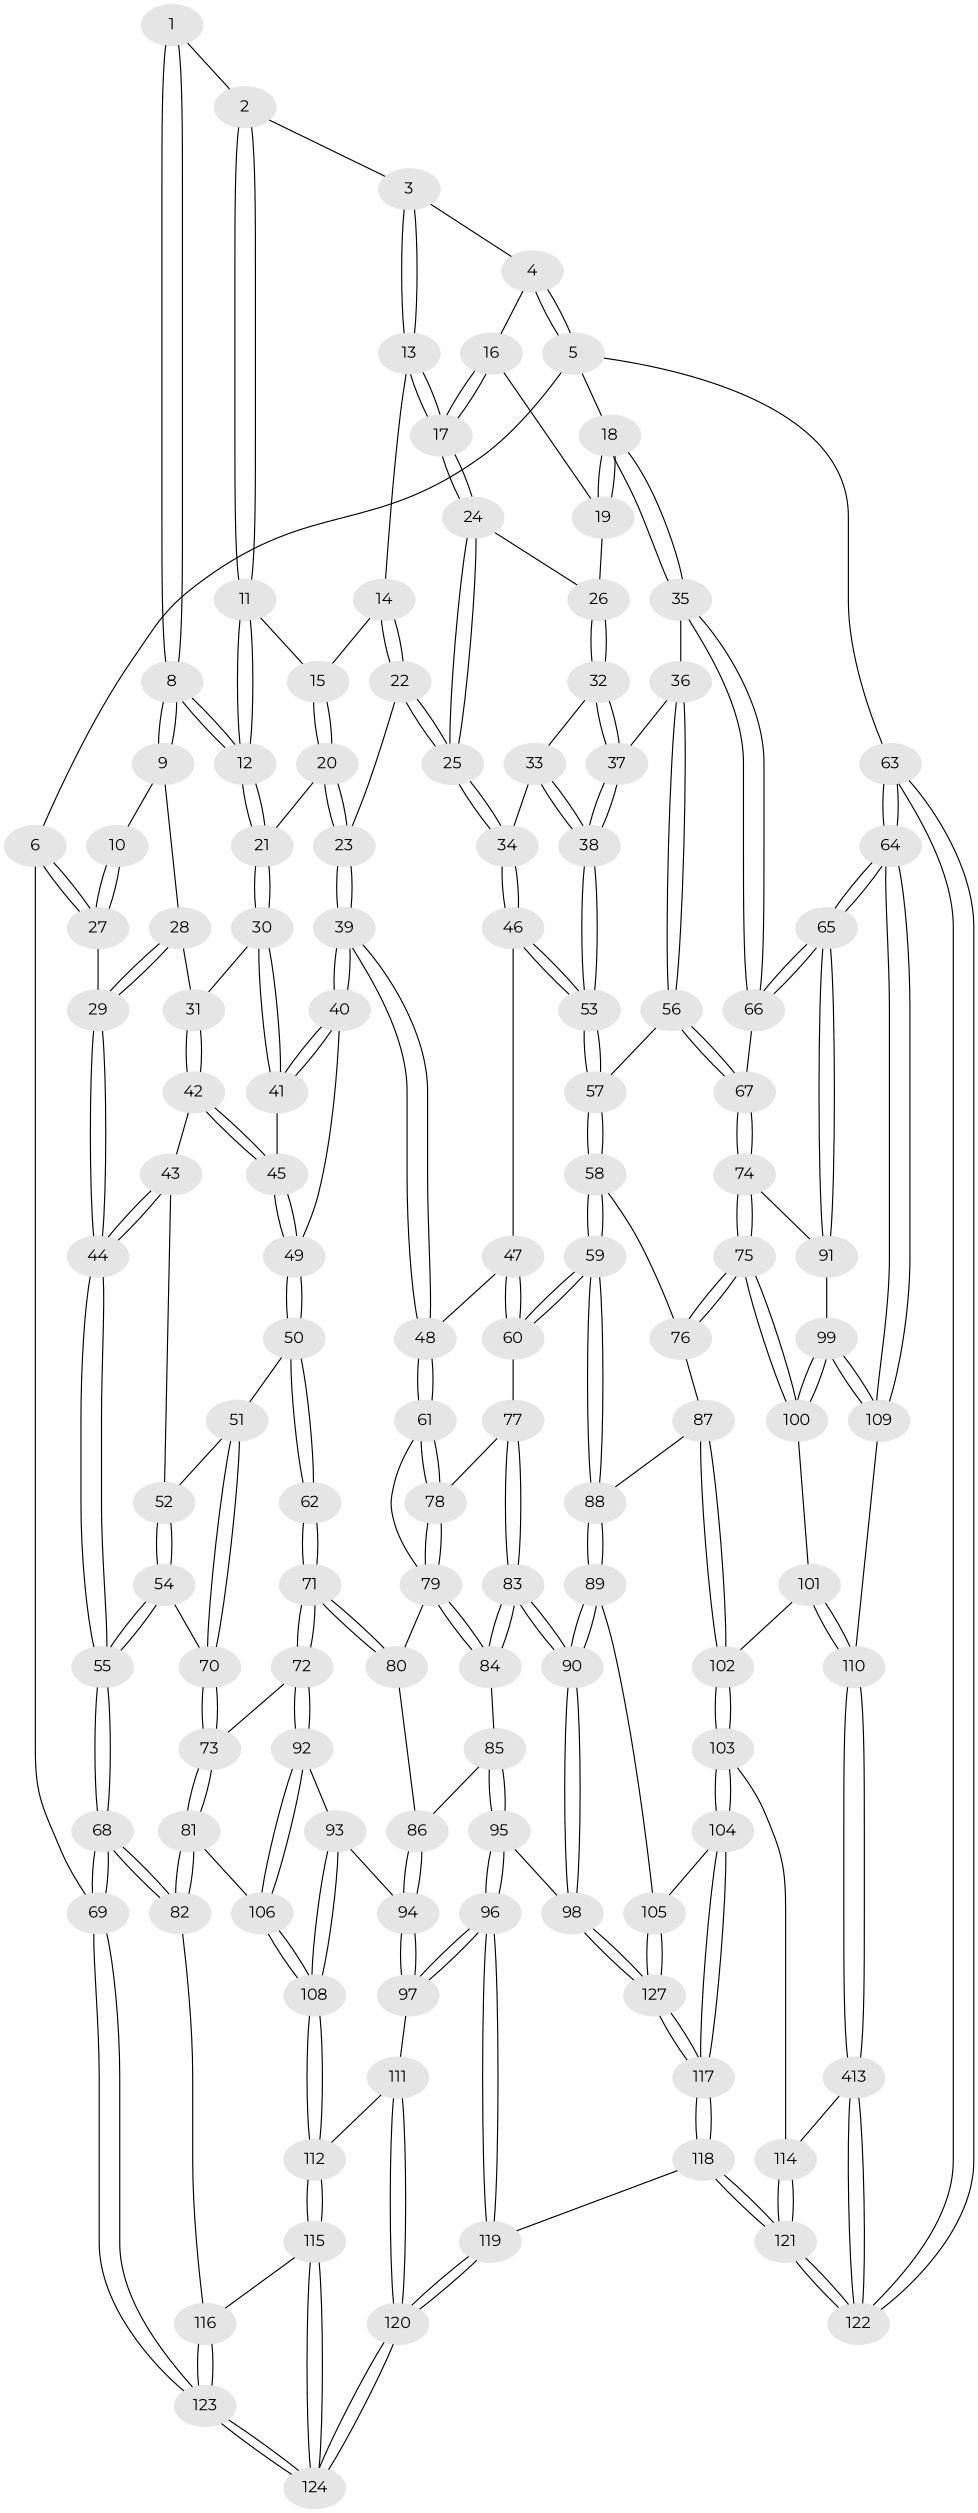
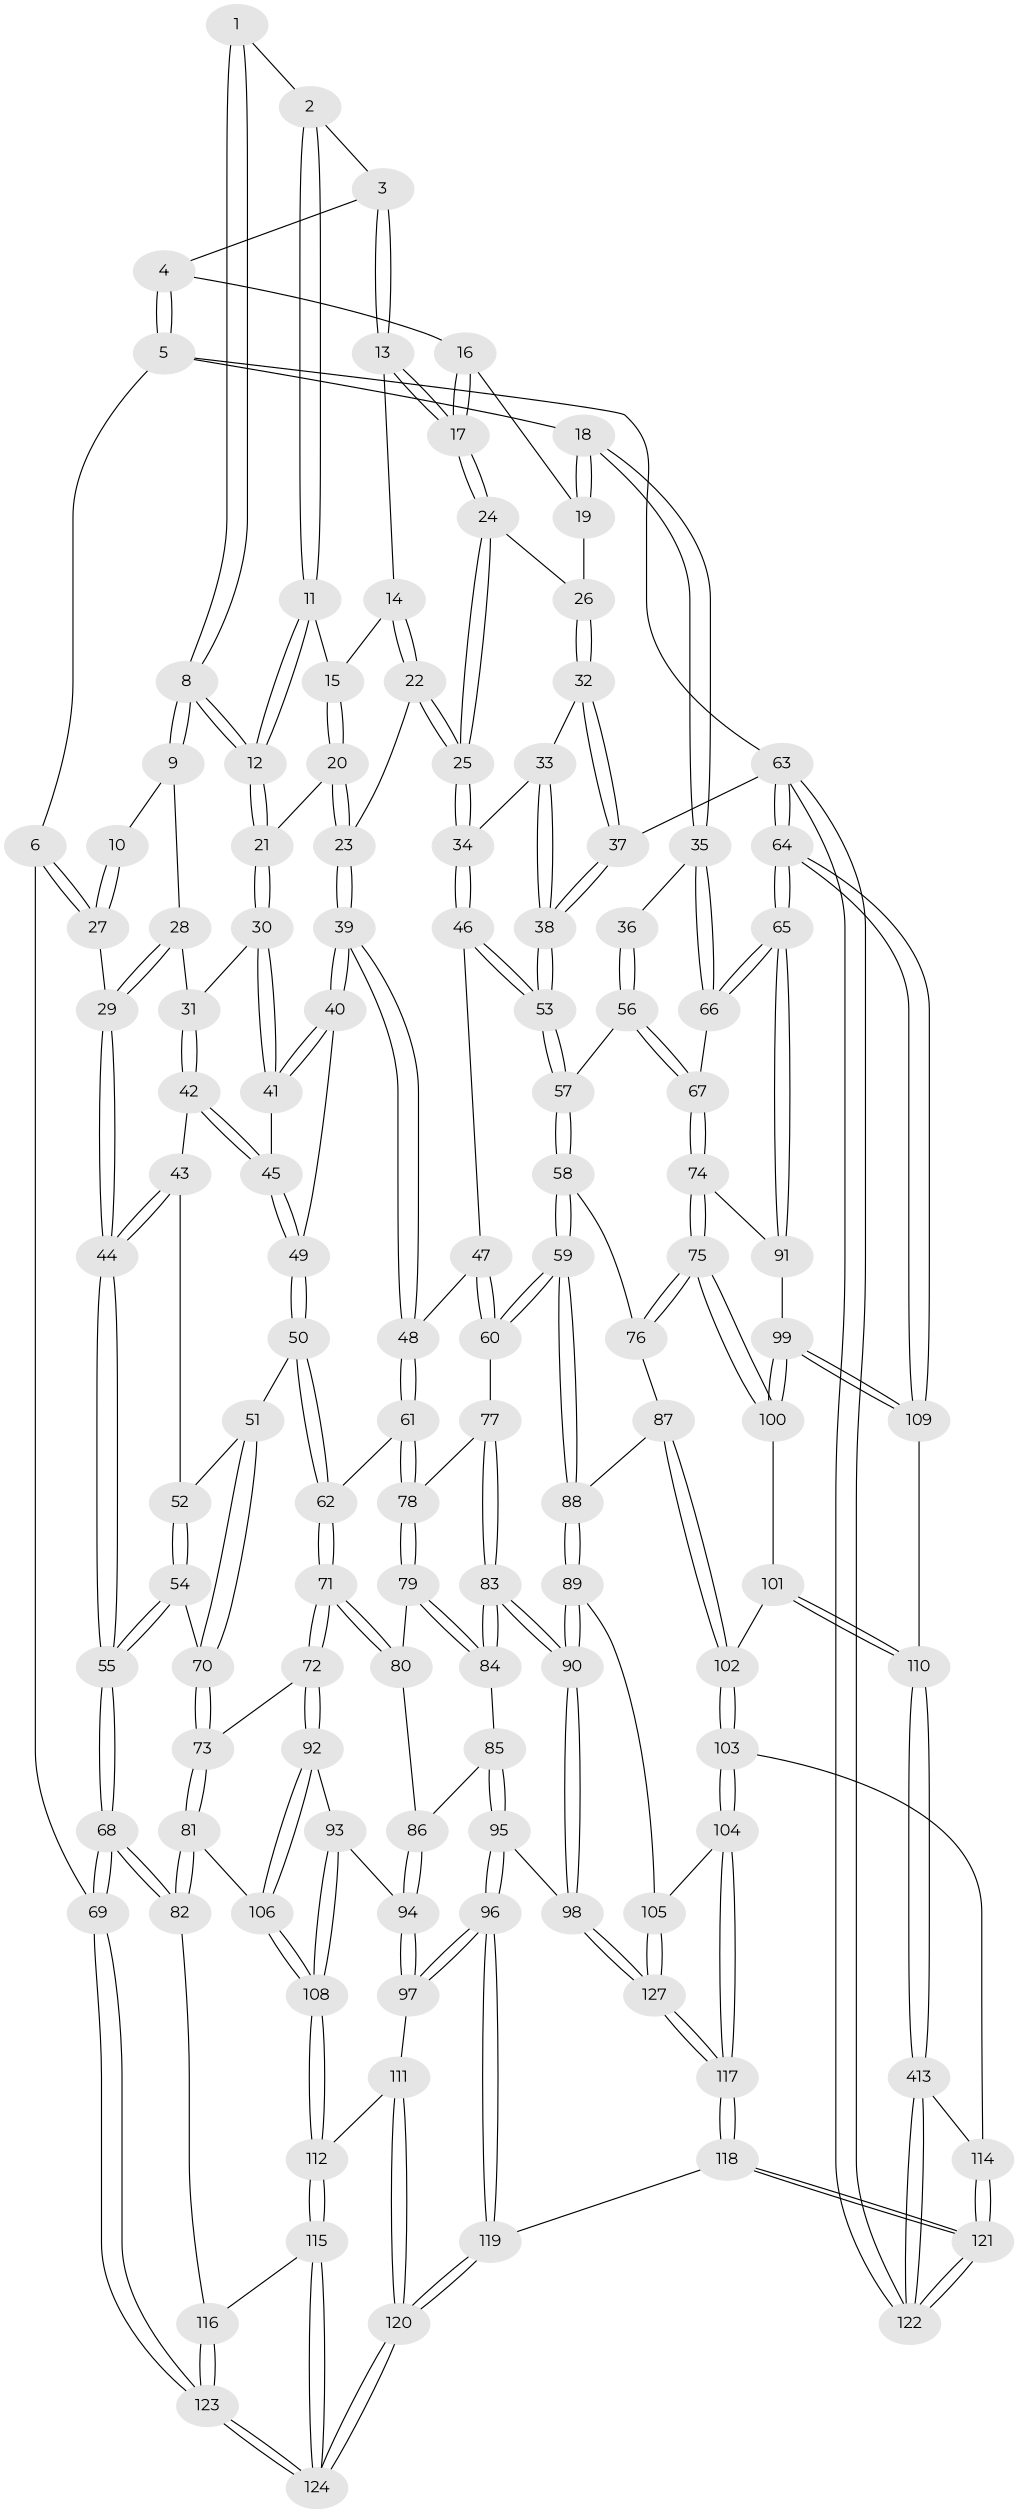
edge "36" -- "37": now "63" -- "37"
edge "61" -- "79": now "61" -- "62"
